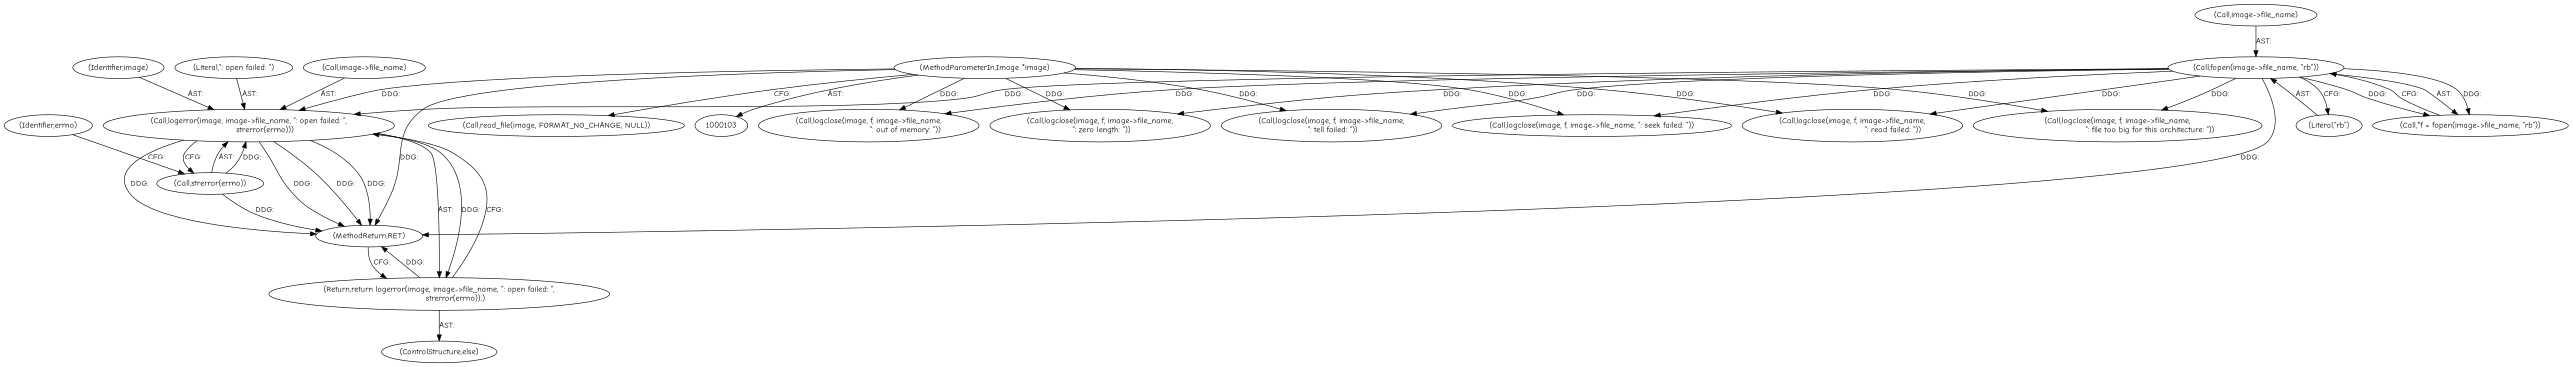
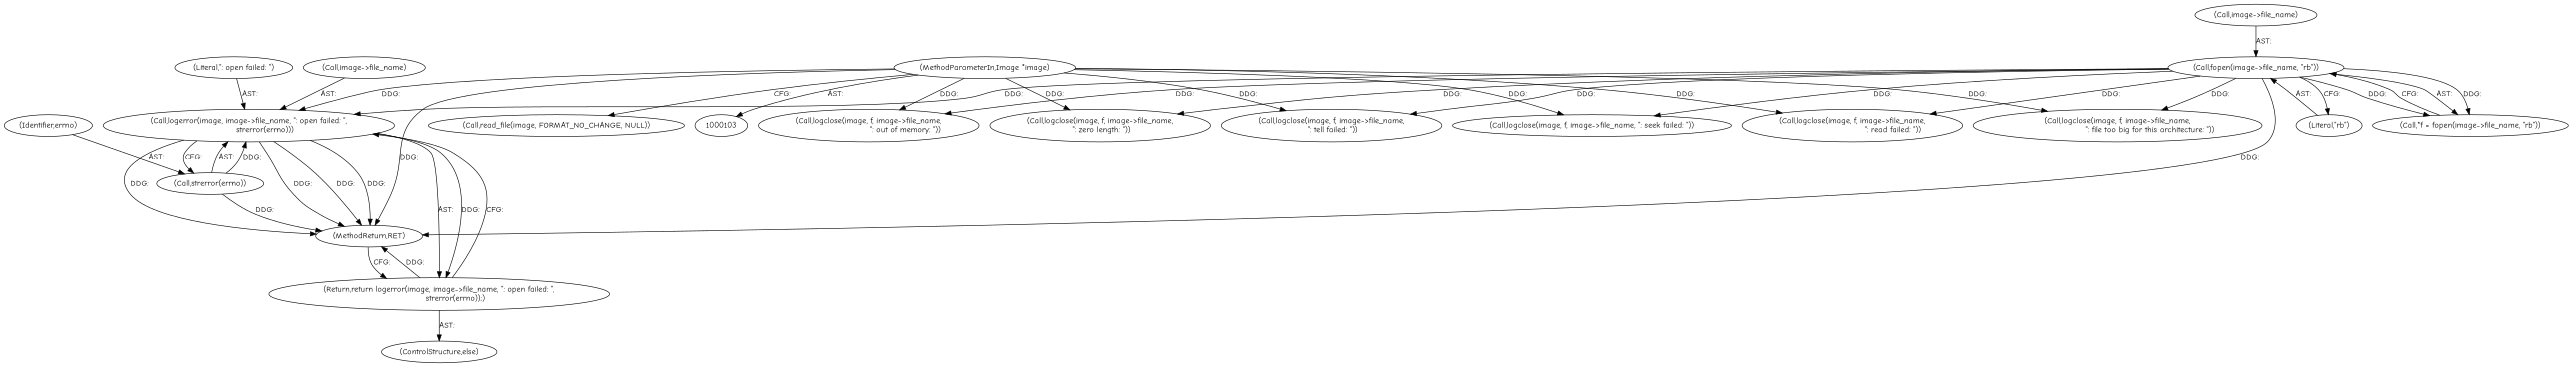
node "(Identifier,image)": removed
edge "(Identifier,errno)" -> "(Call,strerror(errno))": label "CFG: " -> "AST: "
